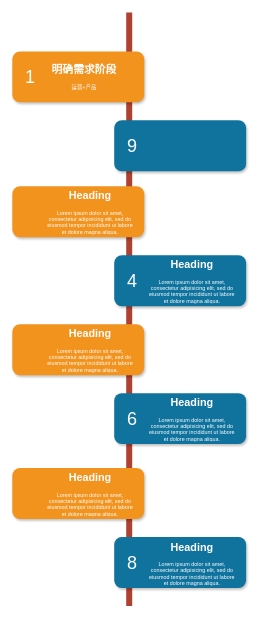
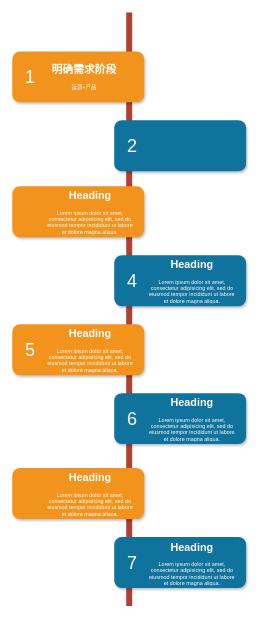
node "9": label "9" -> "2"
node "5": added
node "8": label "8" -> "7"
